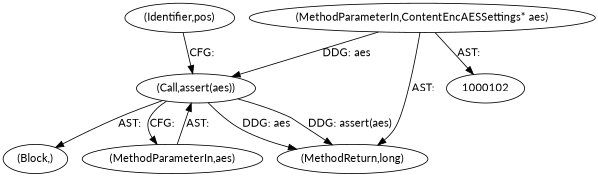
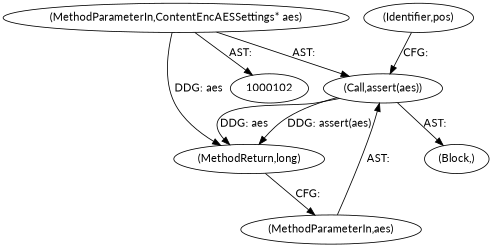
edge "(MethodParameterIn,ContentEncAESSettings* aes)" -> "(Call,assert(aes))": label "DDG: aes" -> "AST: "
edge "(MethodParameterIn,ContentEncAESSettings* aes)" -> "(MethodReturn,long)": label "AST: " -> "DDG: aes"
edge "(Call,assert(aes))" -> "(MethodParameterIn,aes)": now "(MethodReturn,long)" -> "(MethodParameterIn,aes)"
